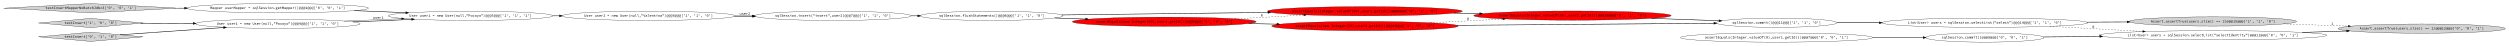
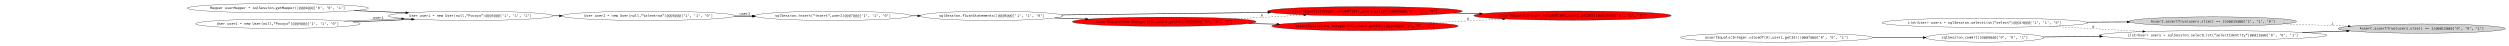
node "testInsertMapperNoBatchJdbc3['0', '0', '1']": removed
node "testInsert['1', '0', '0']": removed
node "sqlSession.commit()@@@11@@@['1', '1', '0']": removed
node "testInsert['0', '1', '0']": removed
